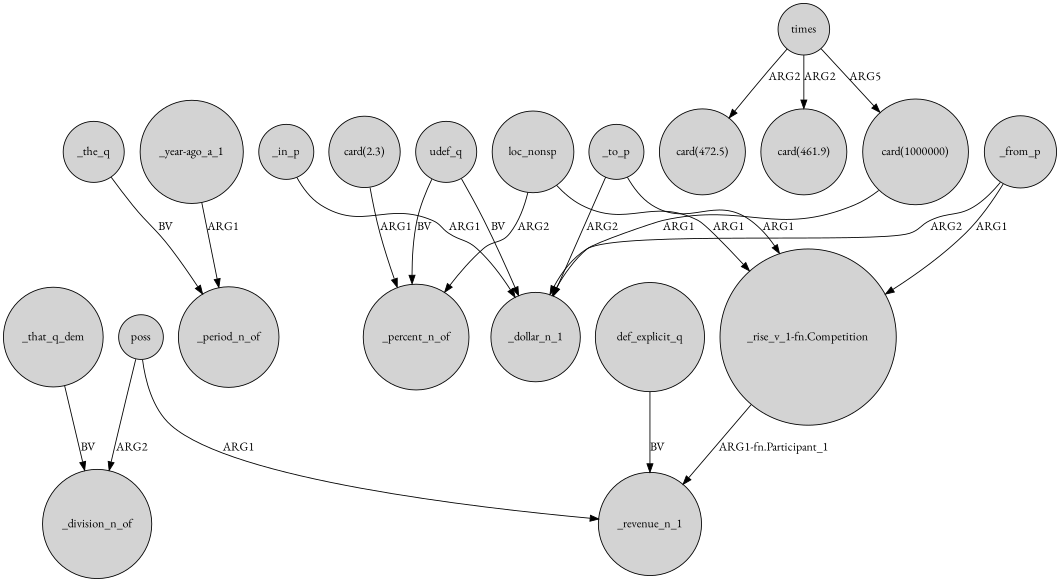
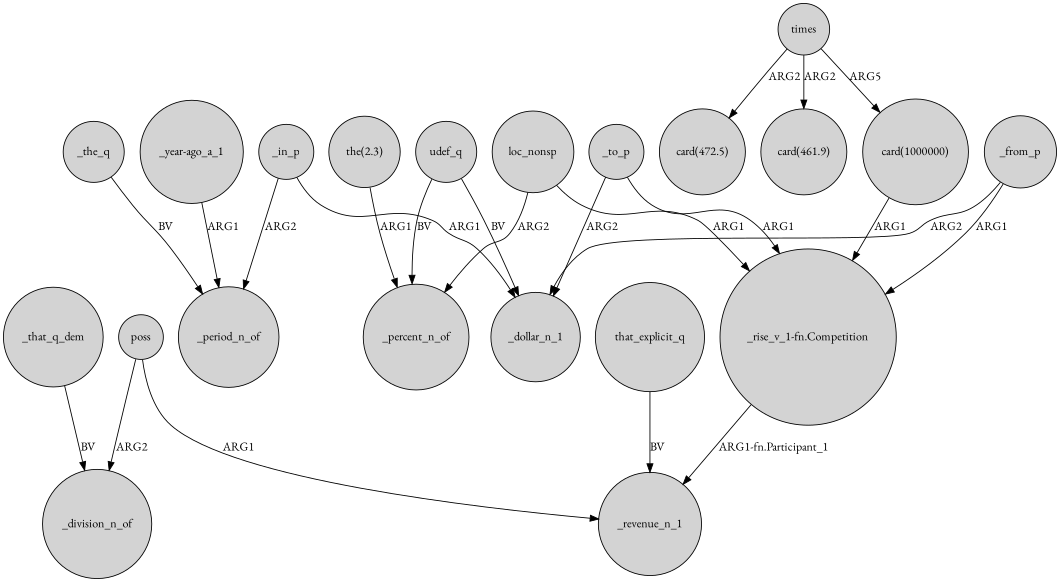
node "card(2.3)": label "card(2.3)" -> "the(2.3)"
edge "card(1000000)" -> "_dollar_n_1": now "card(1000000)" -> "_rise_v_1-fn.Competition"
edge "_in_p" -> "_period_n_of": added, label "ARG2"
node "def_explicit_q": label "def_explicit_q" -> "that_explicit_q"
